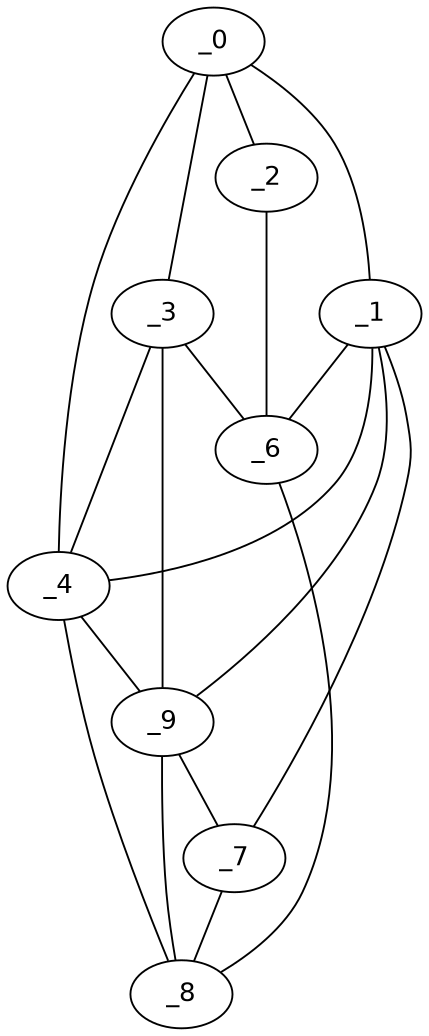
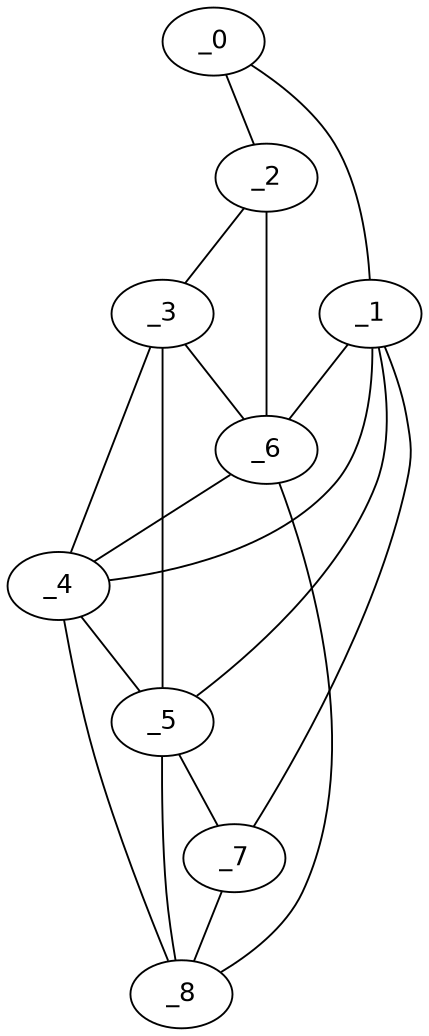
edge "_0" -- "_3": now "_2" -- "_3"
edge "_0" -- "_4": now "_6" -- "_4"
node "_9": label "_9" -> "_5"
